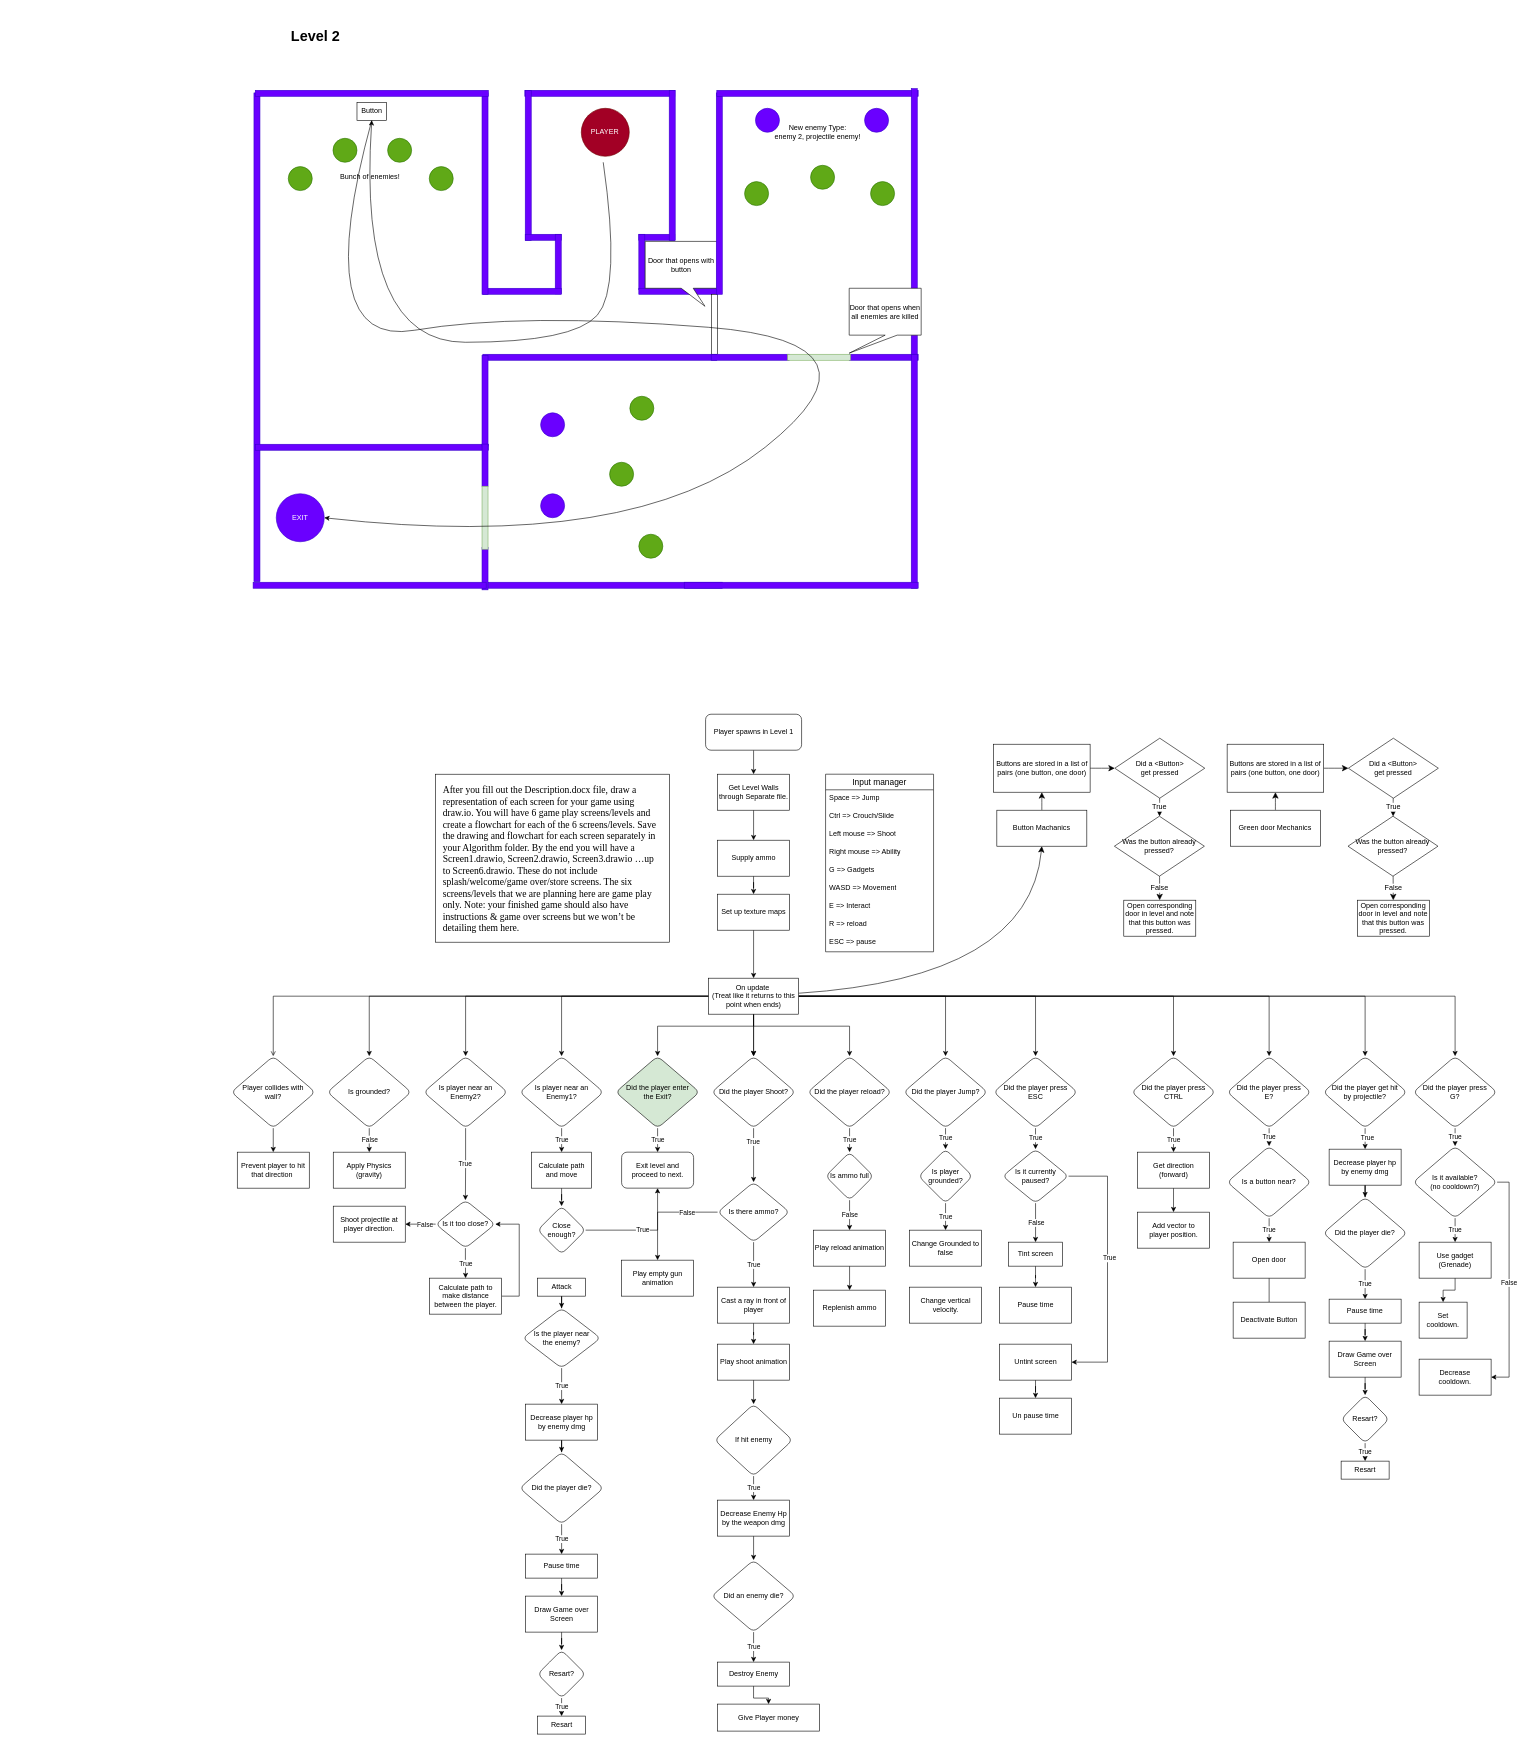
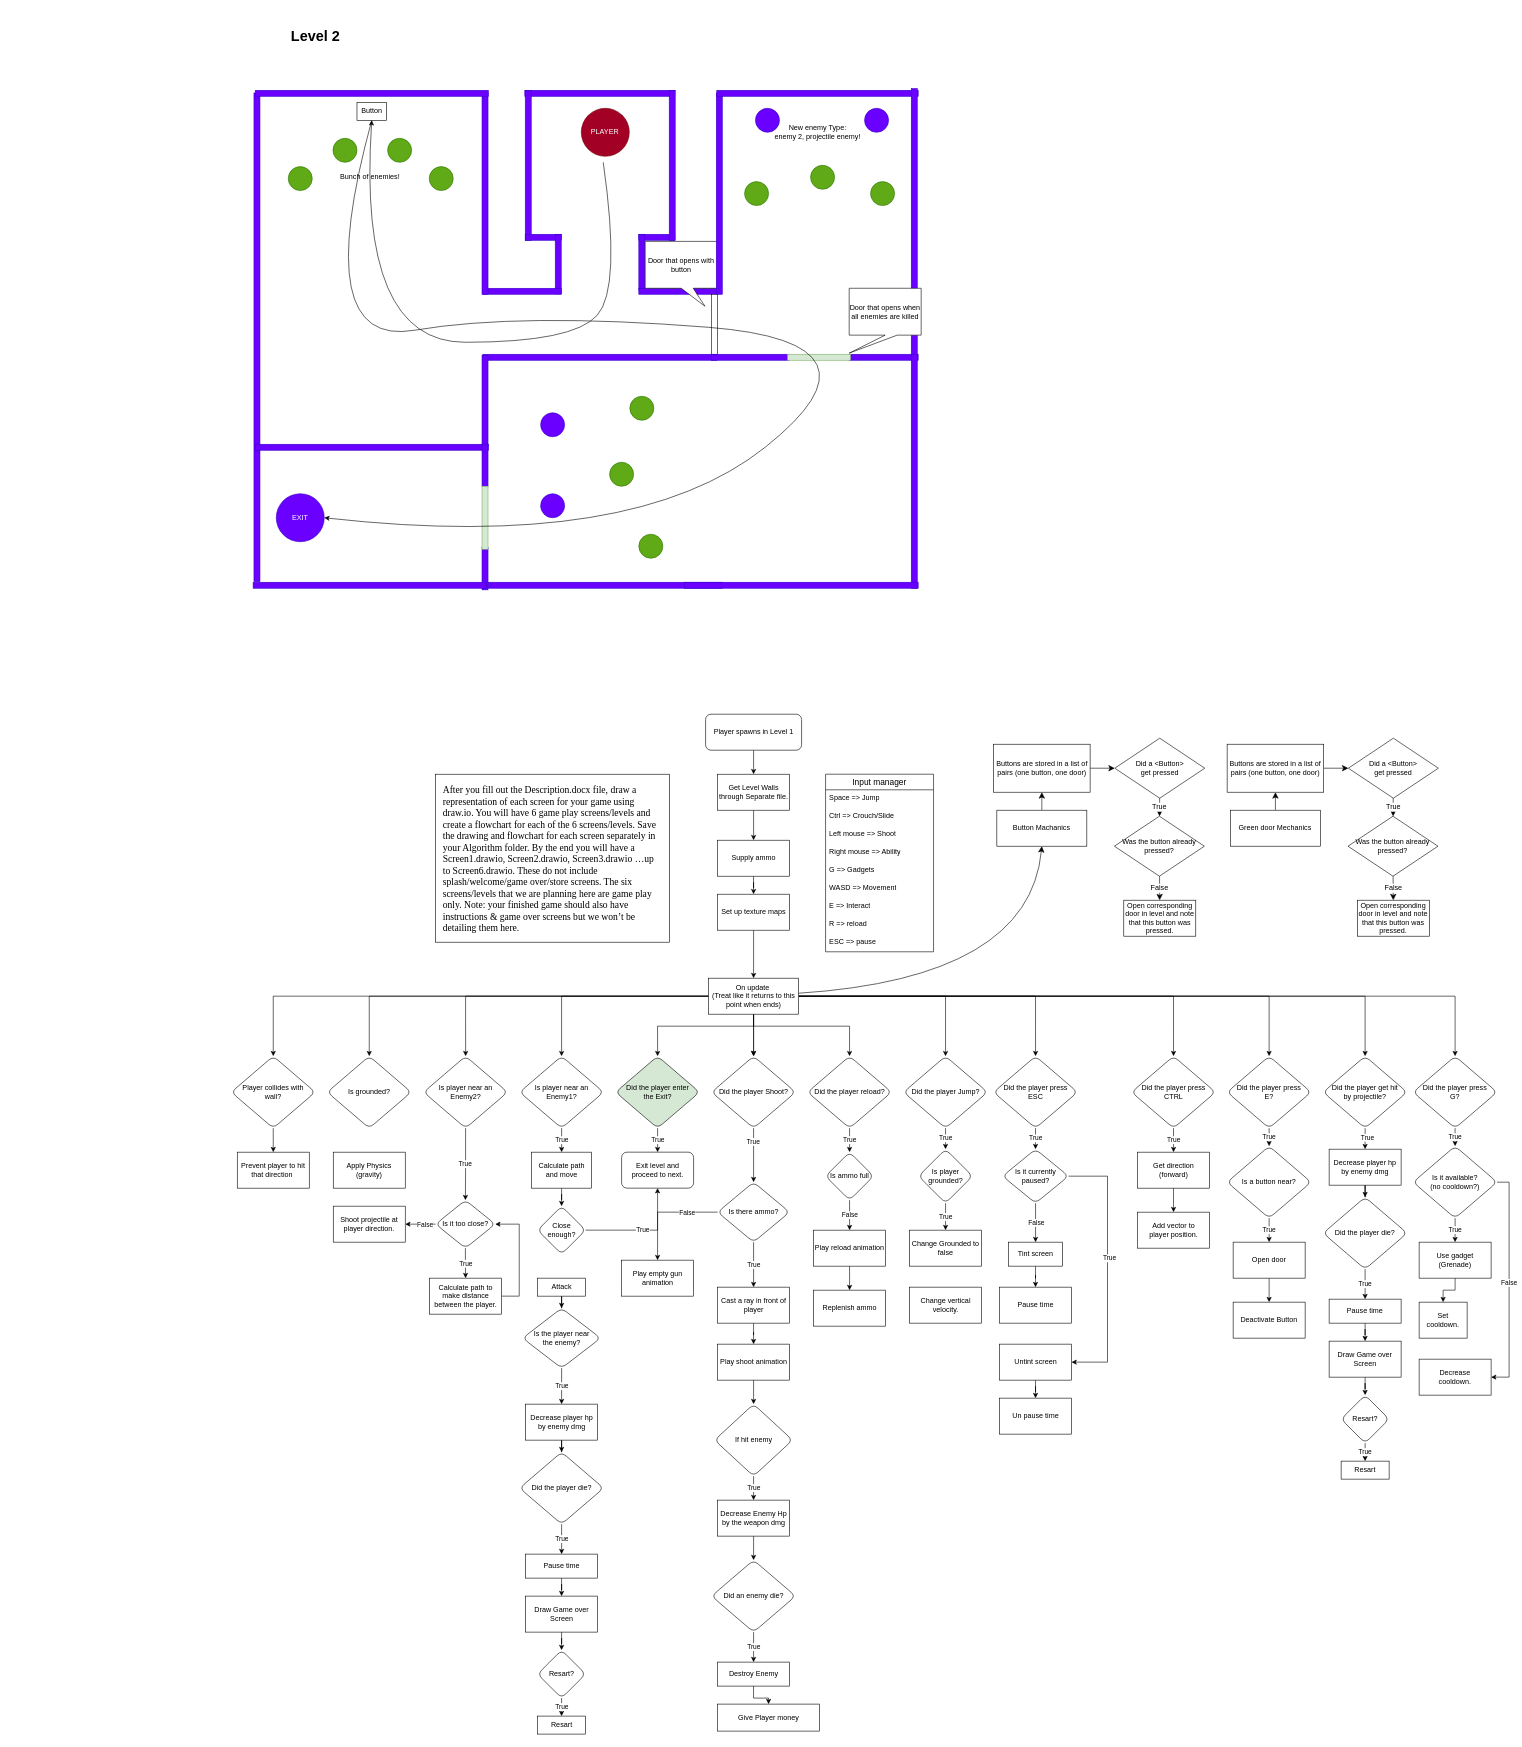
edge "On update (Treat like it returns to this point when ends)" -> "Player collides with wall?": arrowhead open -> classic
edge "Is grounded?" -> "Apply Physics (gravity)": removed, label "False"
edge "Open door" -- "Deactivate Button": arrowhead none -> classic
